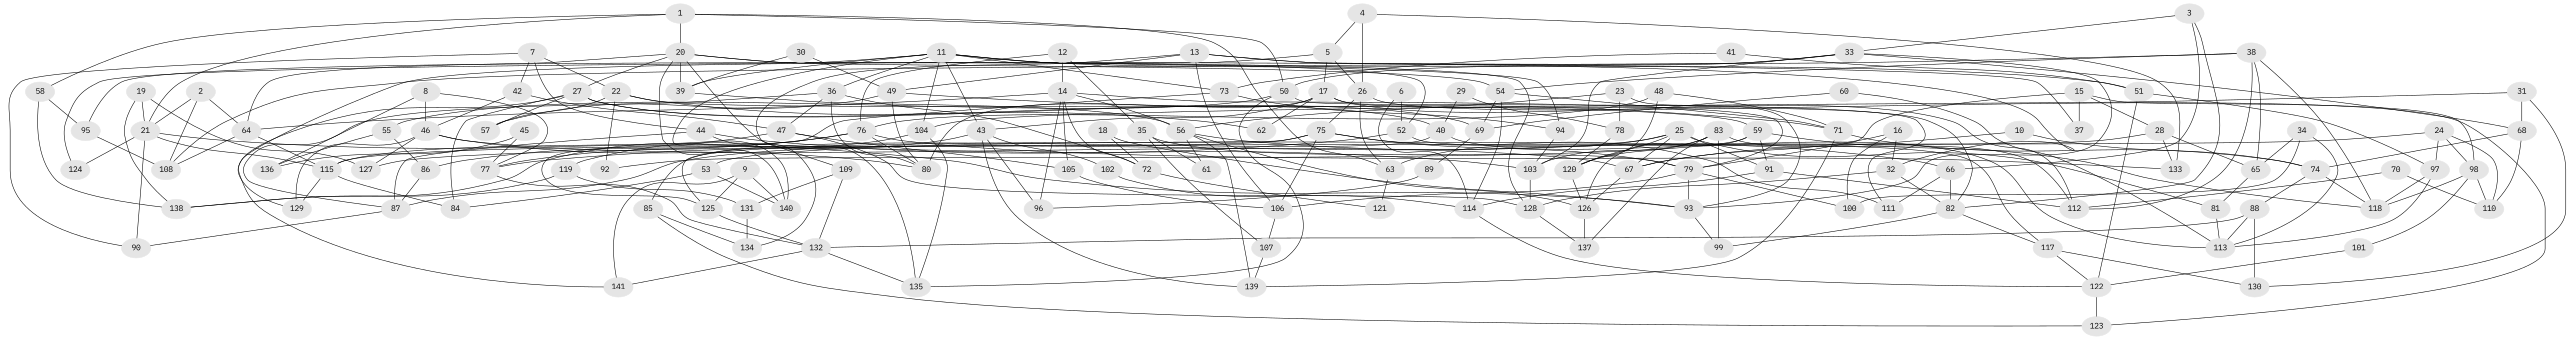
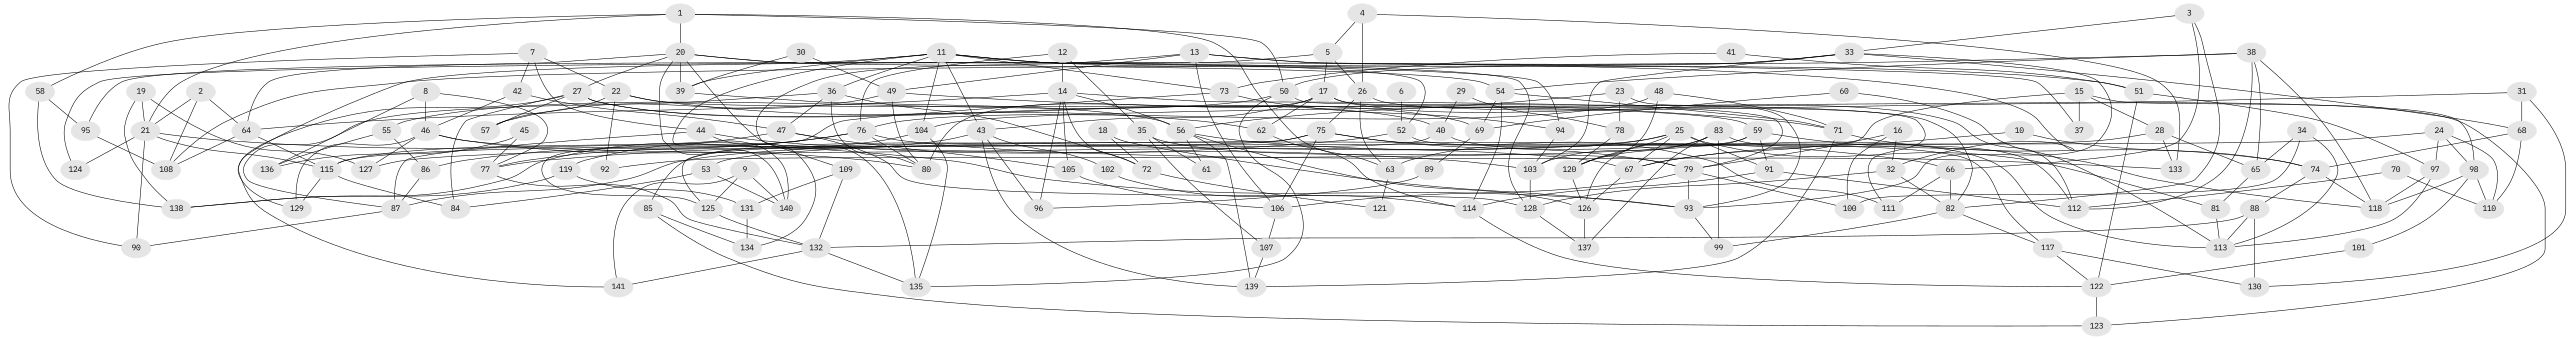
edge "6" -- "114": now "62" -- "114"
